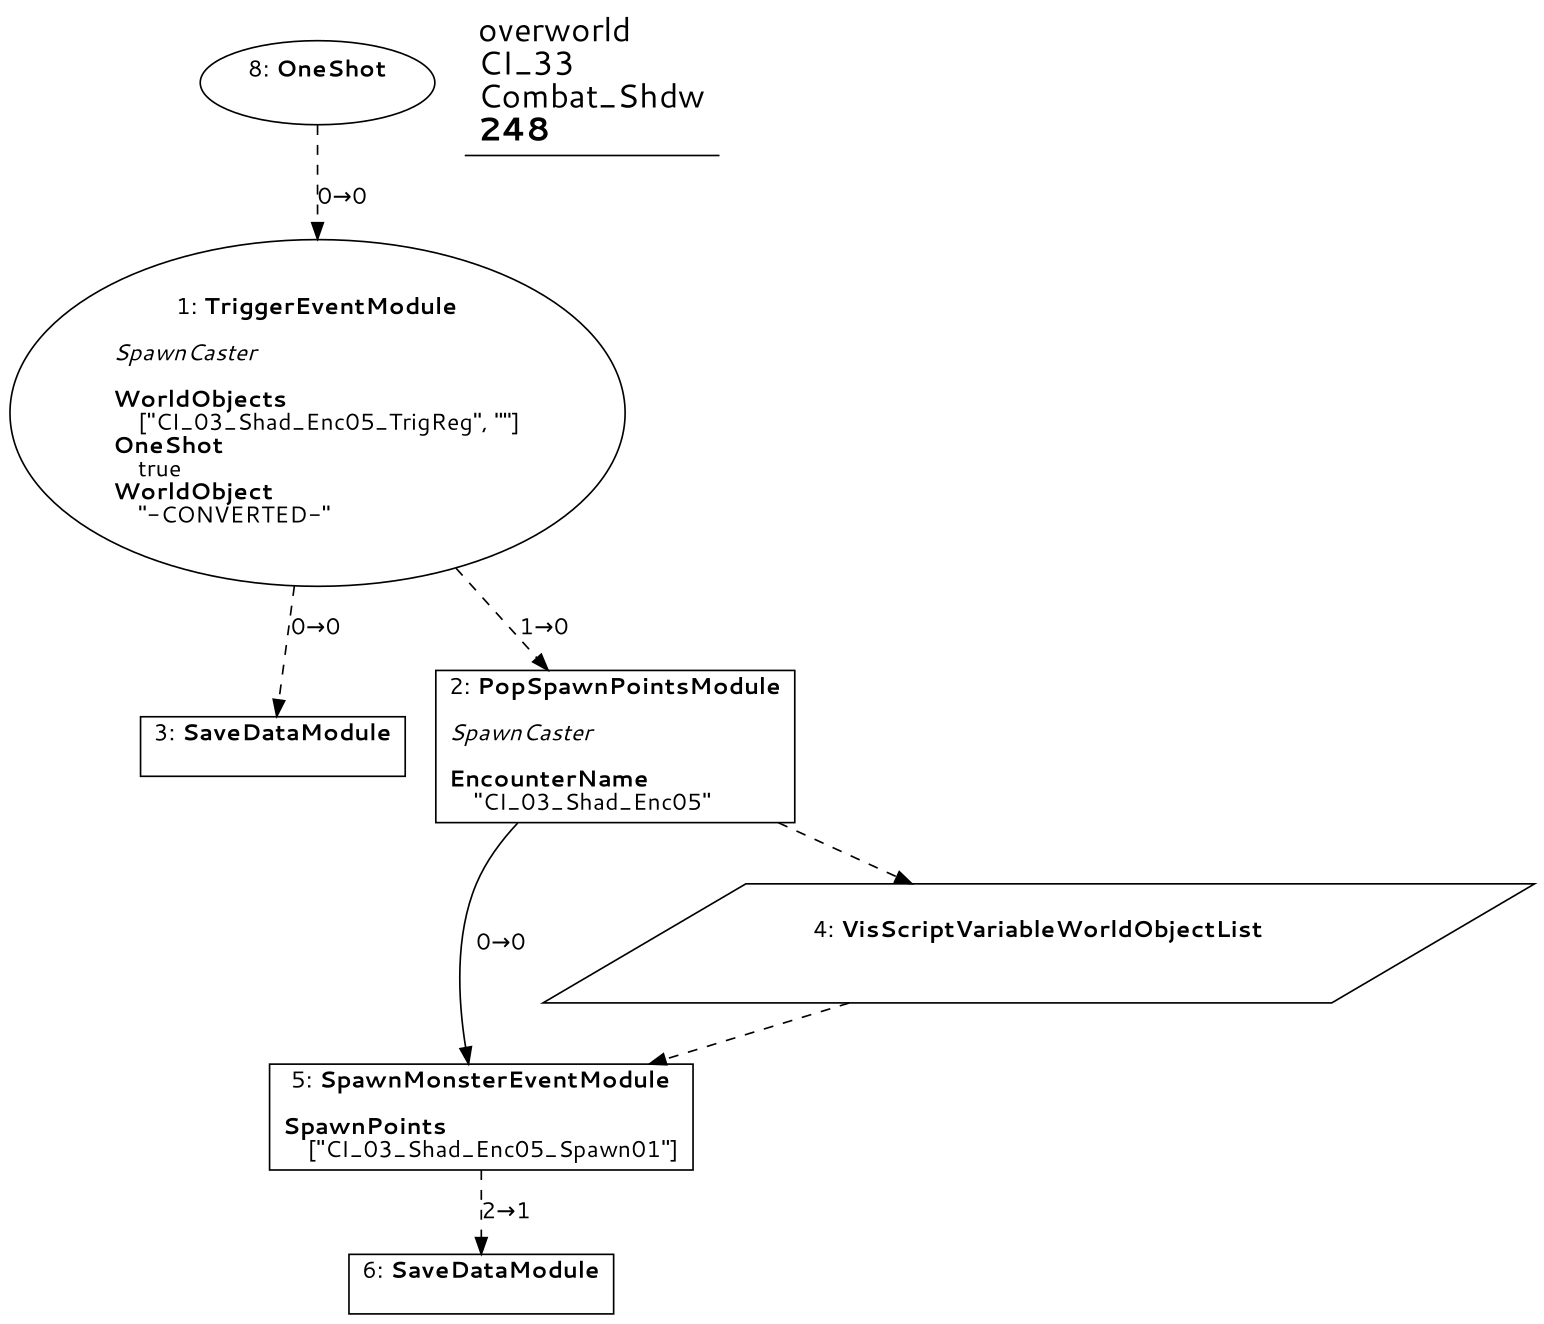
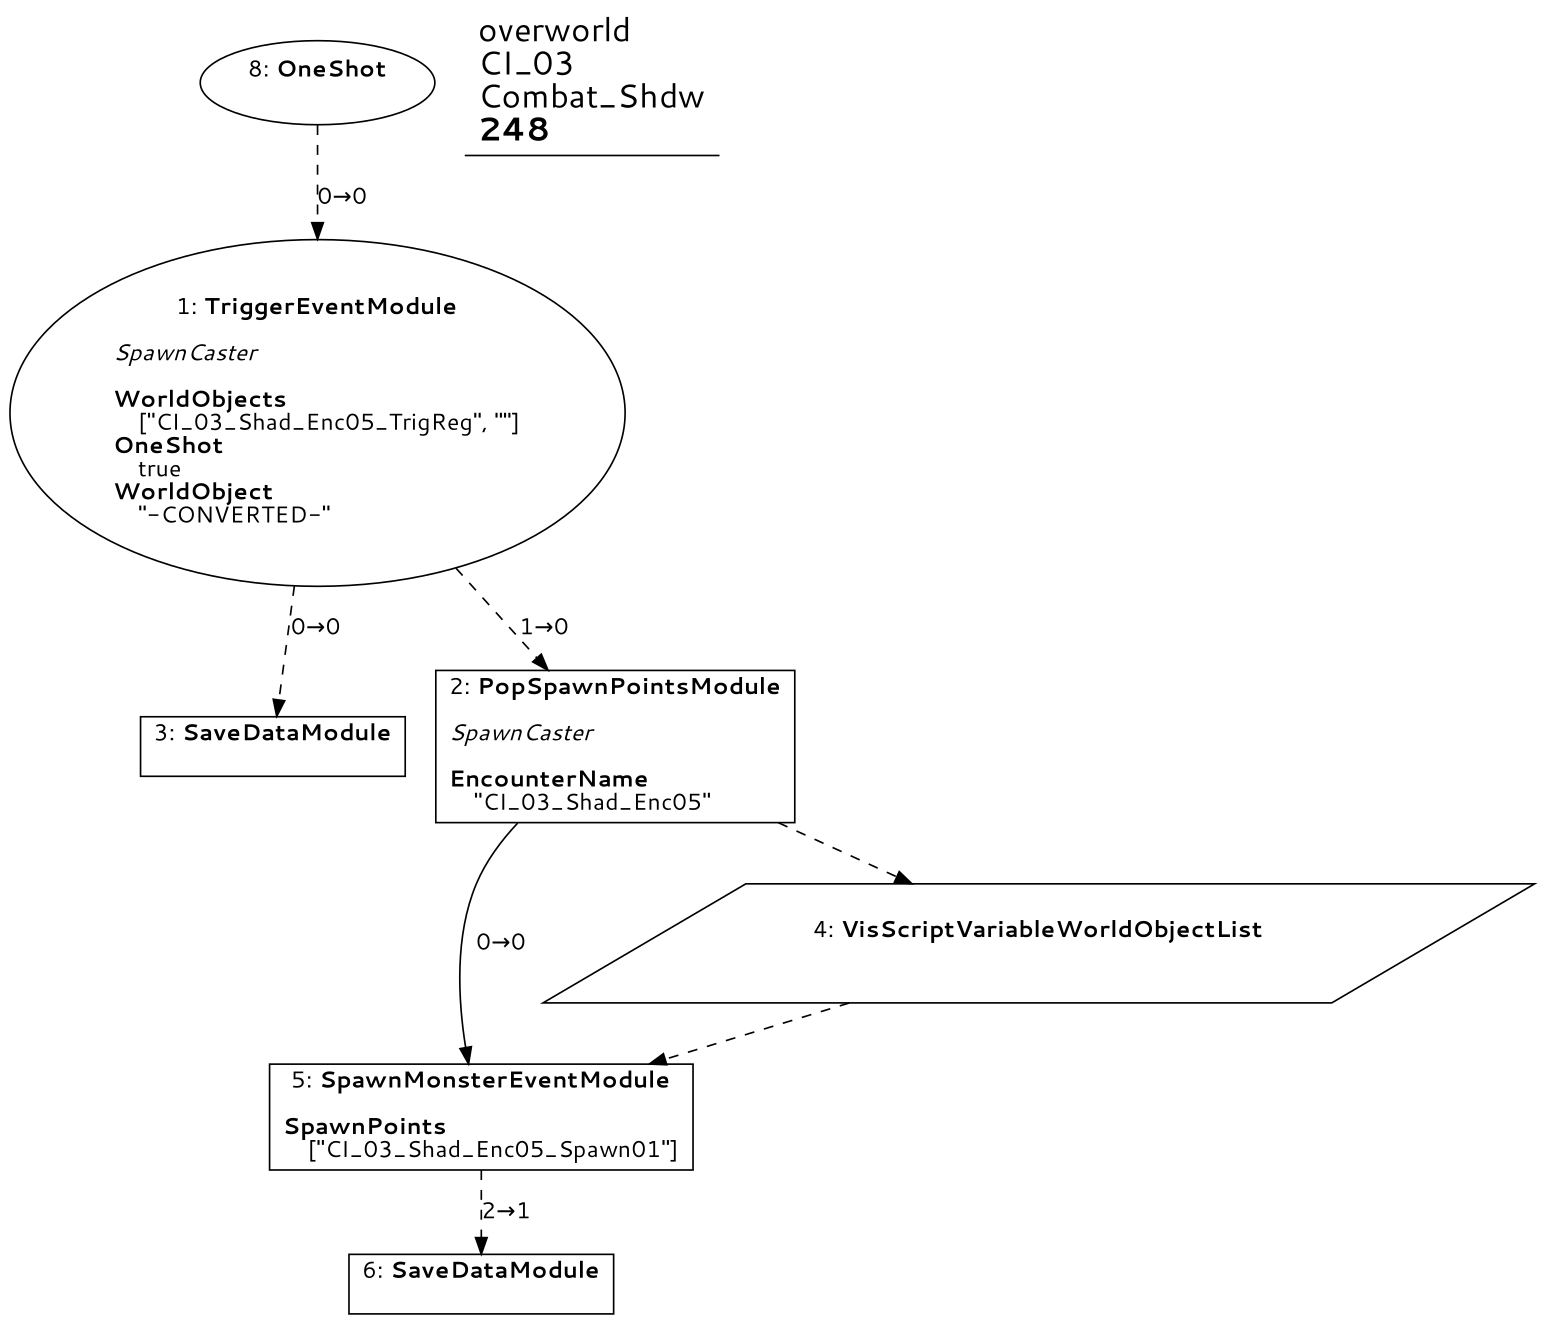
node "overworld": text "CI_33" -> "CI_03"
